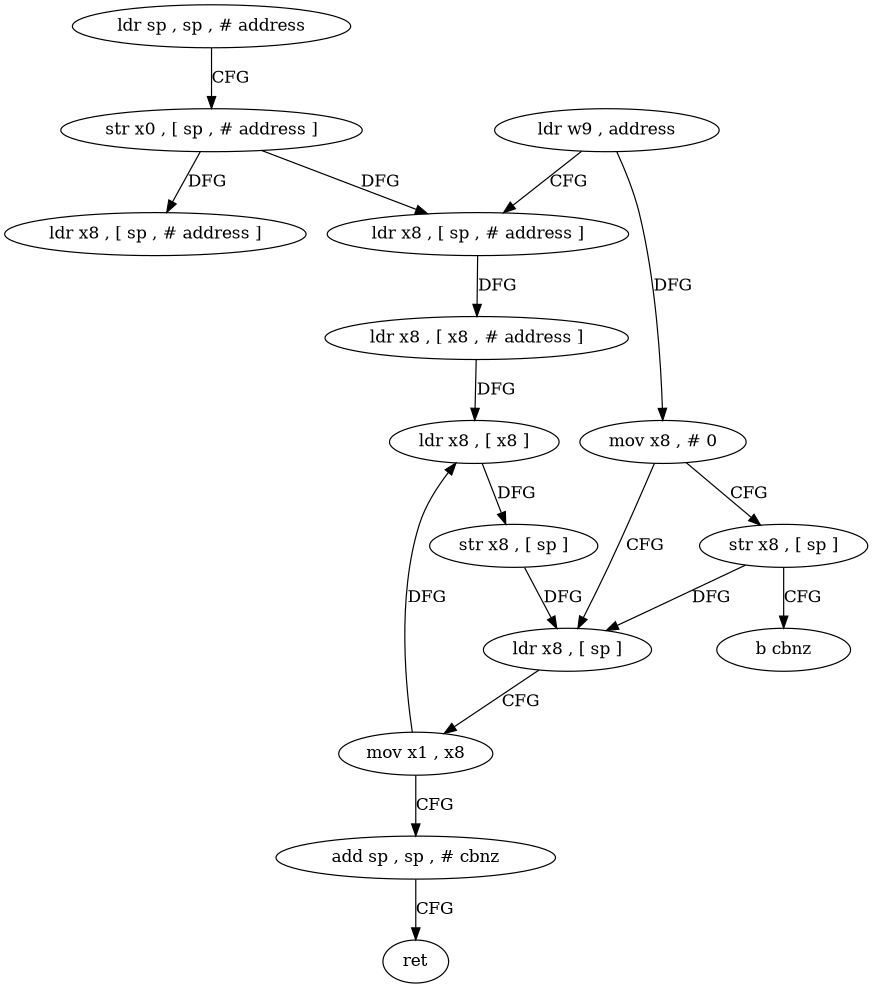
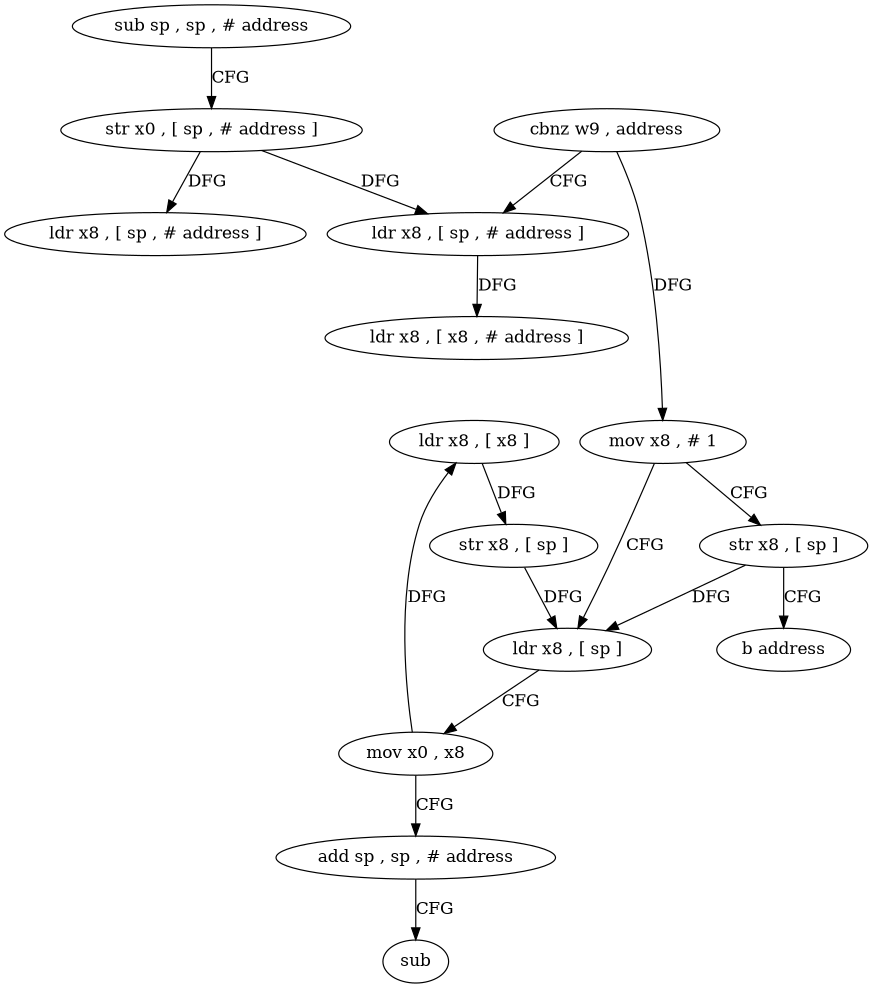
node "ldr sp , sp , # address": label "ldr sp , sp , # address" -> "sub sp , sp , # address"
node "ldr w9 , address": label "ldr w9 , address" -> "cbnz w9 , address"
edge "ldr x8 , [ x8 , # address ]" -> "ldr x8 , [ x8 ]": removed, label "DFG"
node "mov x8 , # 0": label "mov x8 , # 0" -> "mov x8 , # 1"
node "b cbnz": label "b cbnz" -> "b address"
node "mov x1 , x8": label "mov x1 , x8" -> "mov x0 , x8"
node "add sp , sp , # cbnz": label "add sp , sp , # cbnz" -> "add sp , sp , # address"
node "ret": label "ret" -> "sub"
